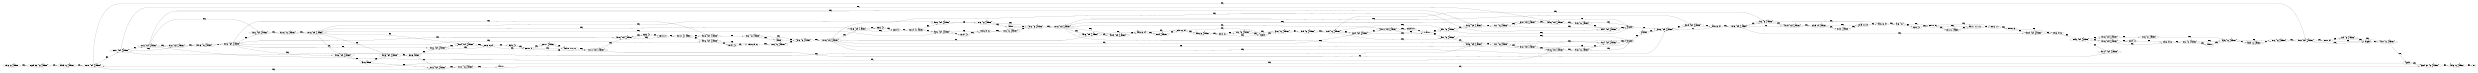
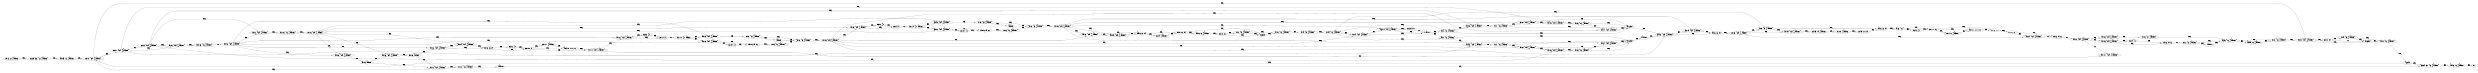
edge "subs x9 , x9 , # address" -> "mul x9 , x10 , x9": removed, label "DFG"
